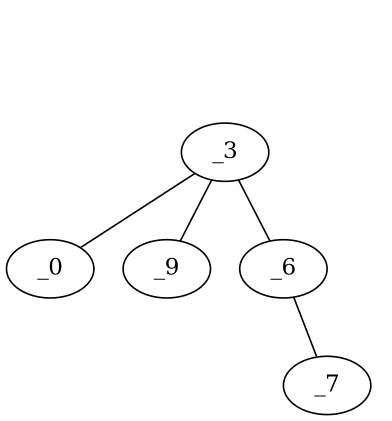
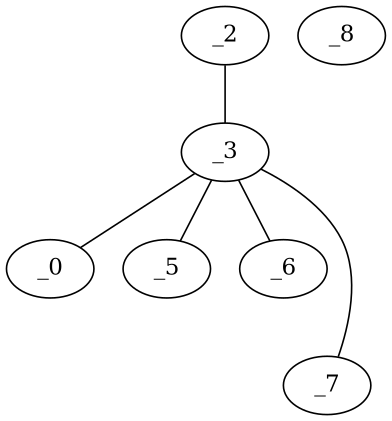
node "_2": added
node "_8": added
node "_9": label "_9" -> "_5"
edge "_6" -- "_7": now "_3" -- "_7"
